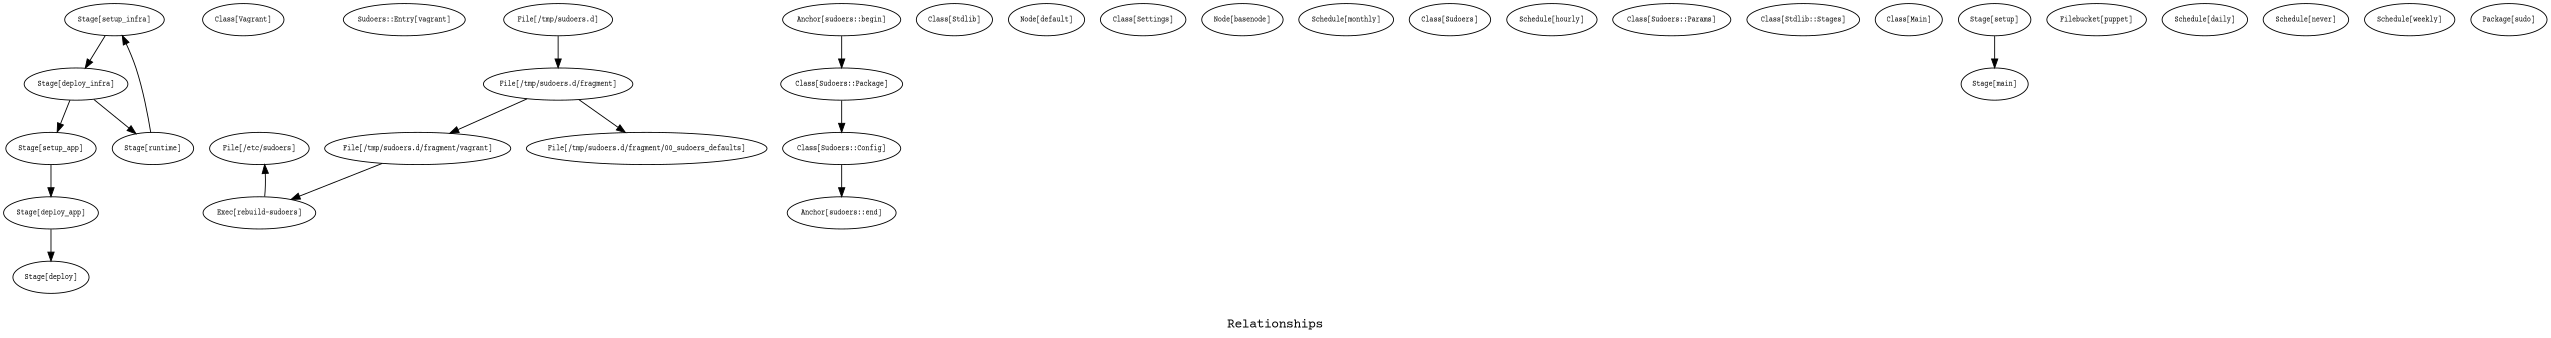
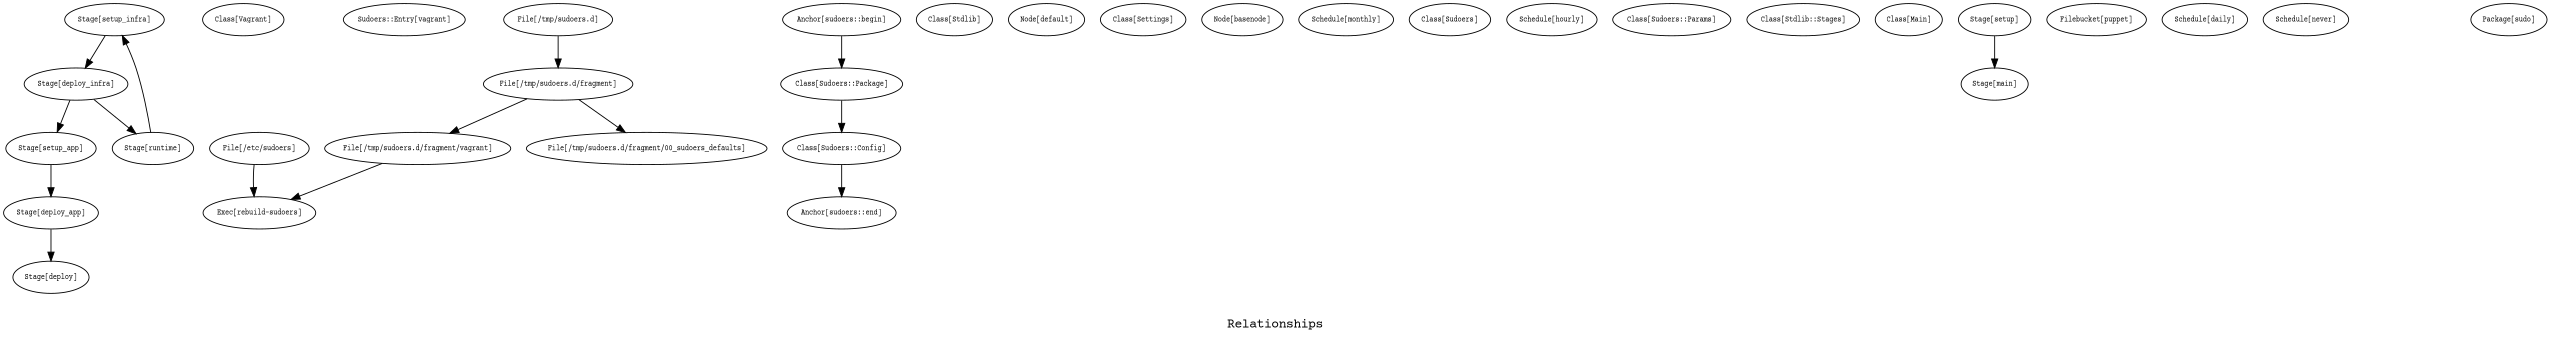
node "Schedule[weekly]": removed
edge "Exec[rebuild-sudoers]" -> "File[/etc/sudoers]": reversed
